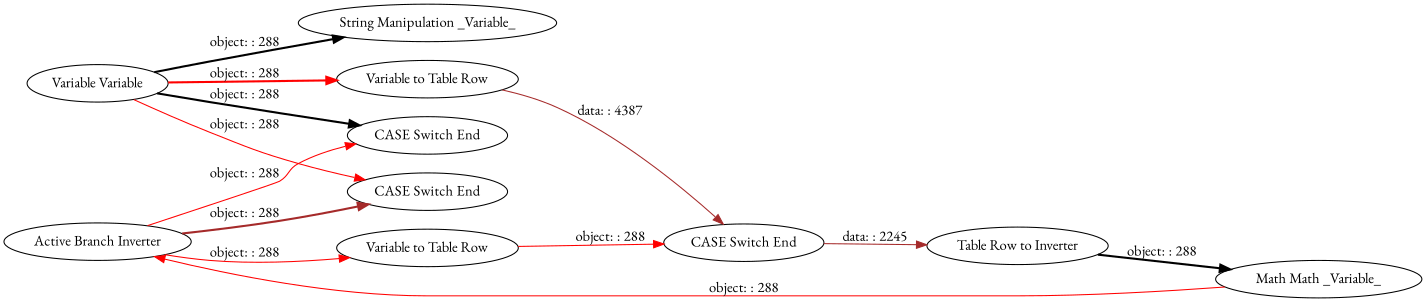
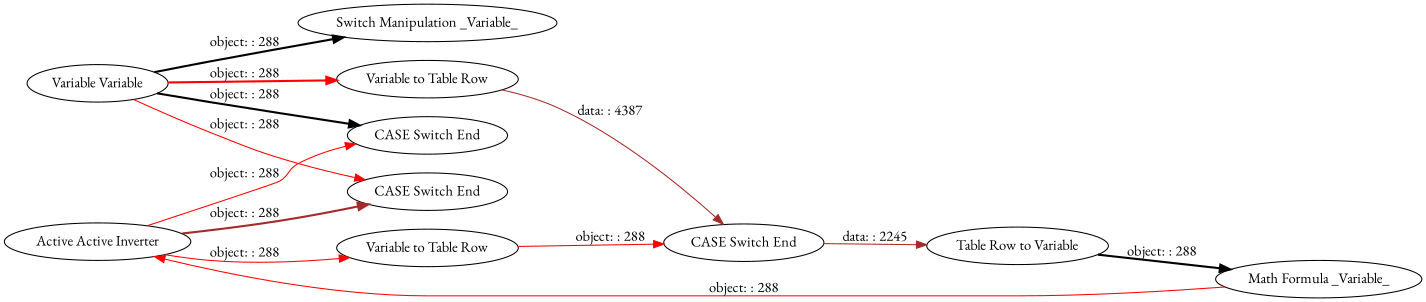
node "String Manipulation _Variable_": label "String Manipulation _Variable_" -> "Switch Manipulation _Variable_"
node "Active Branch Inverter": label "Active Branch Inverter" -> "Active Active Inverter"
node "Table Row to Inverter": label "Table Row to Inverter" -> "Table Row to Variable"
node "Math Math _Variable_": label "Math Math _Variable_" -> "Math Formula _Variable_"
